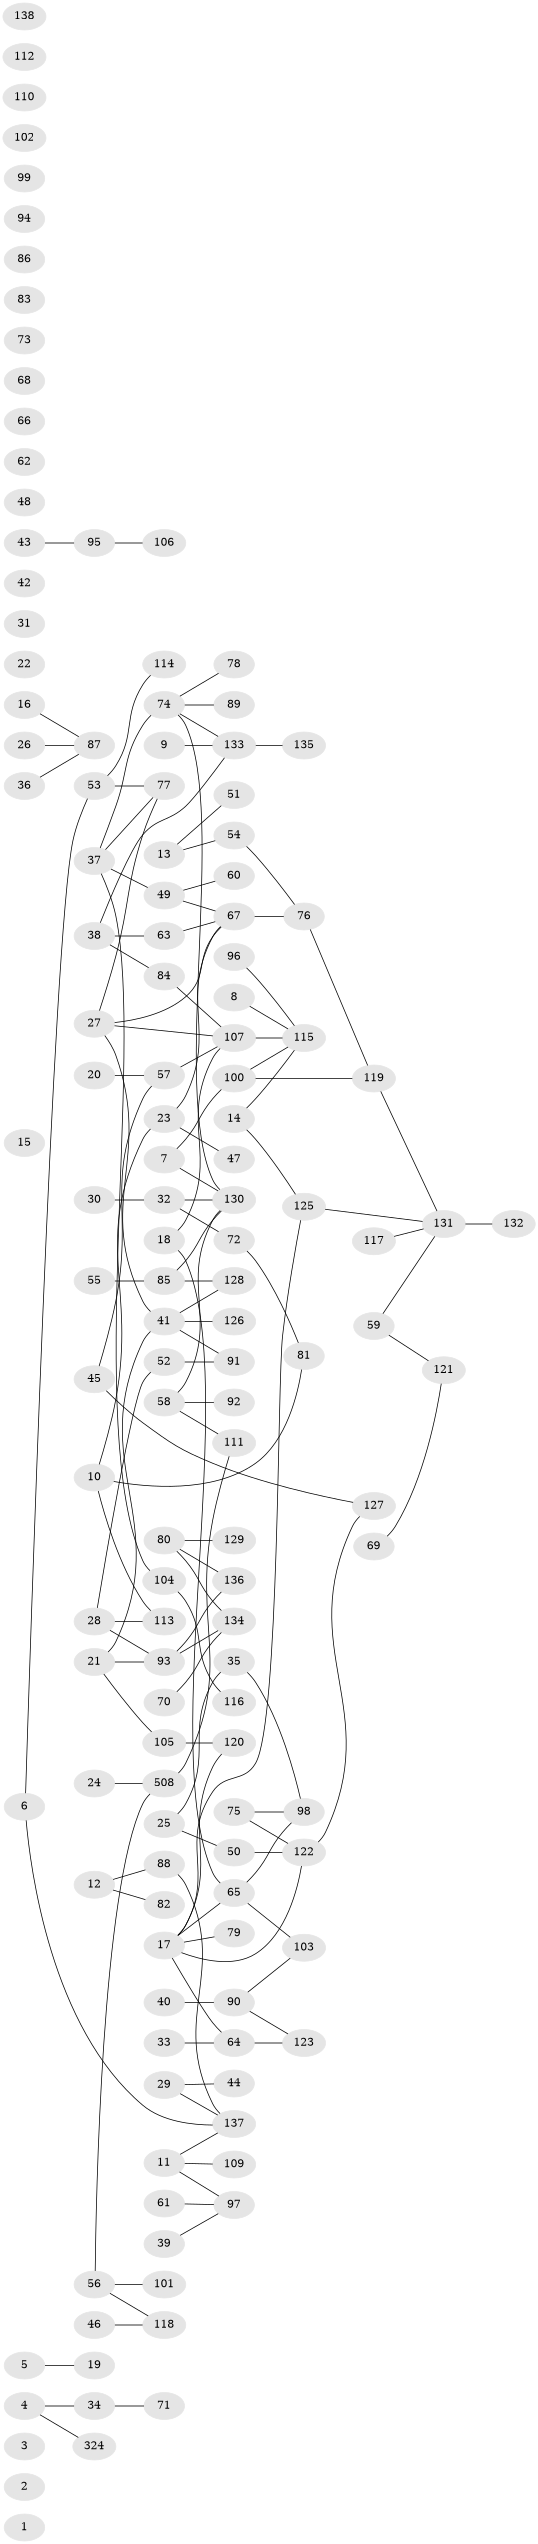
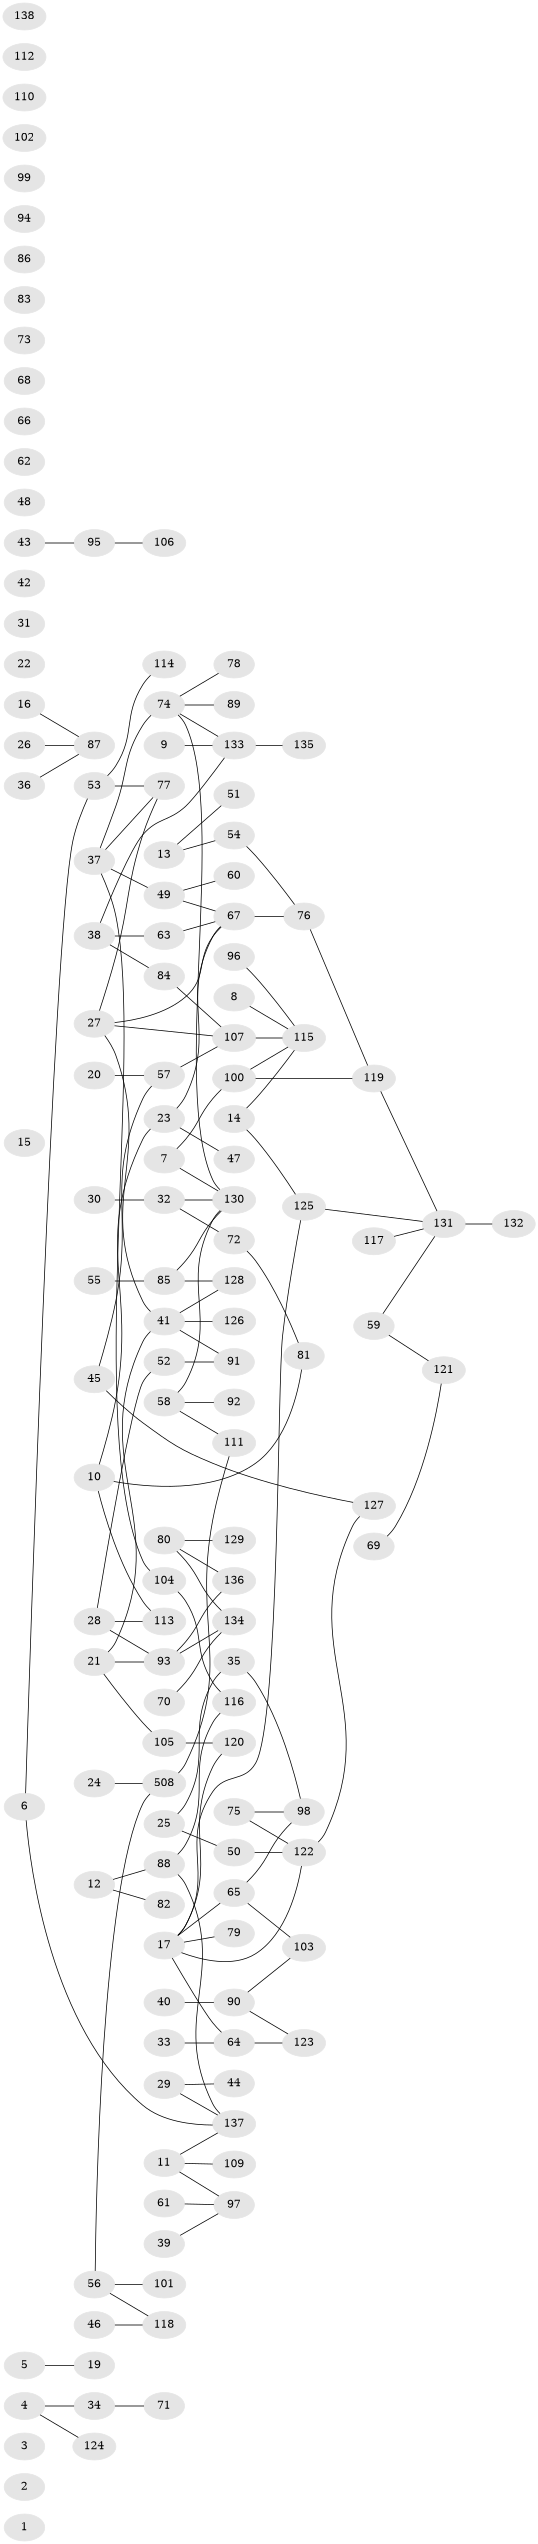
node "18": removed
edge "116" -- "88": added
node "324": label "324" -> "124"
